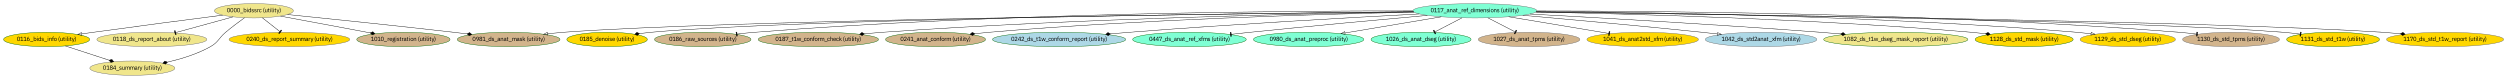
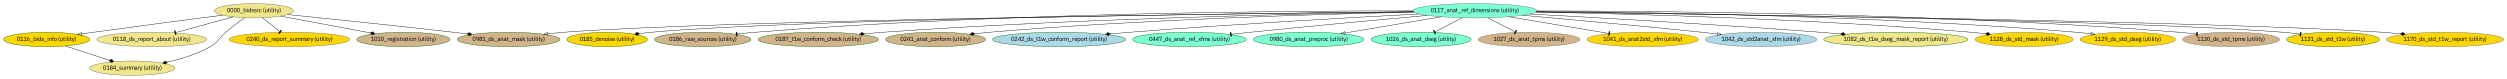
node "1128_ds_std_mask (utility)": color darkgreen -> gray40
